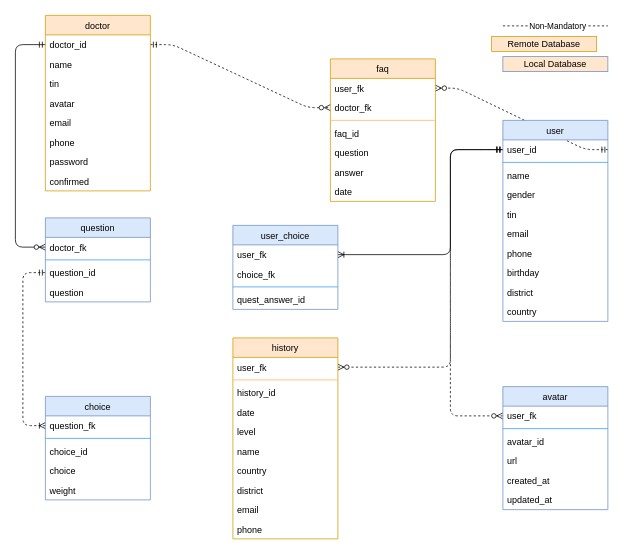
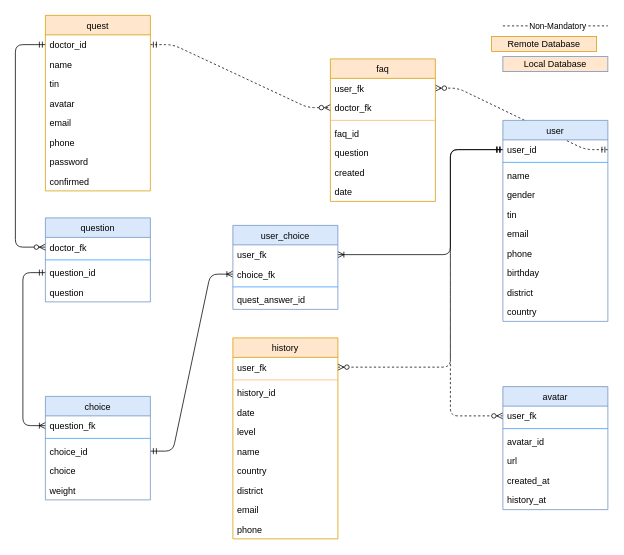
node "doctor": label "doctor" -> "quest"
node "answer": label "answer" -> "created"
edge "question_id" -- "question_fk": style dashed -> solid
edge "choice_fk" -- "choice_id": added
node "updated_at": label "updated_at" -> "history_at"
